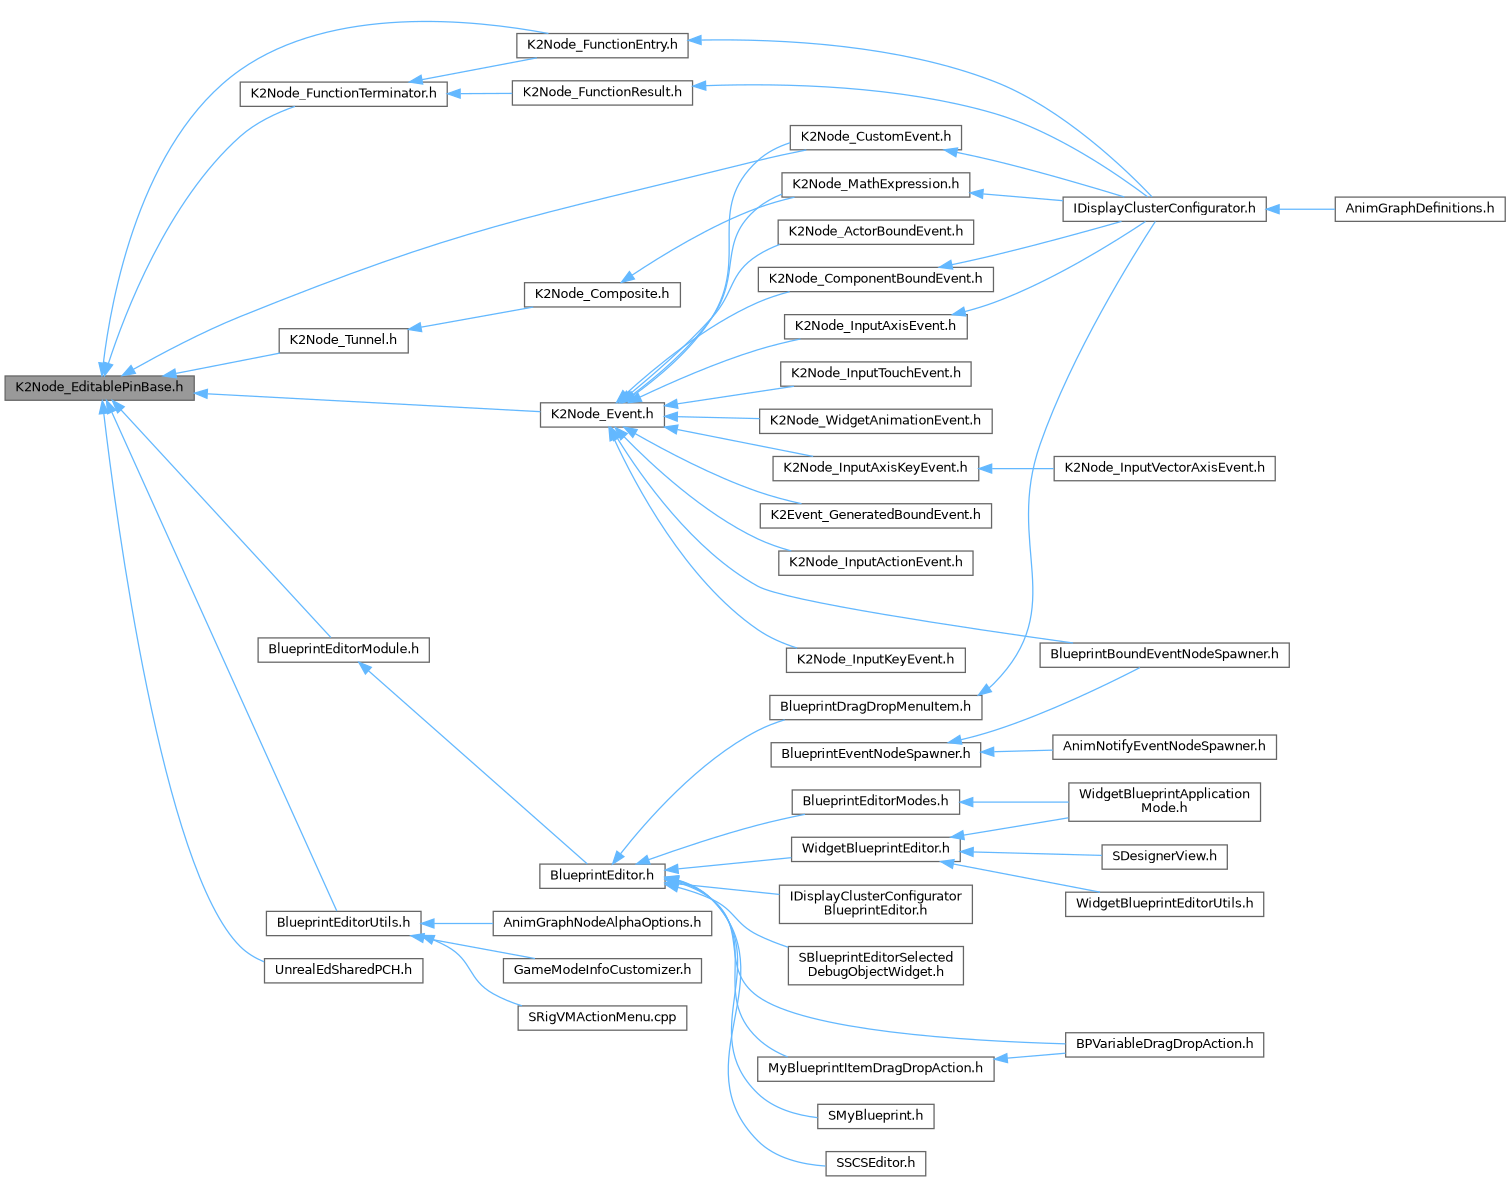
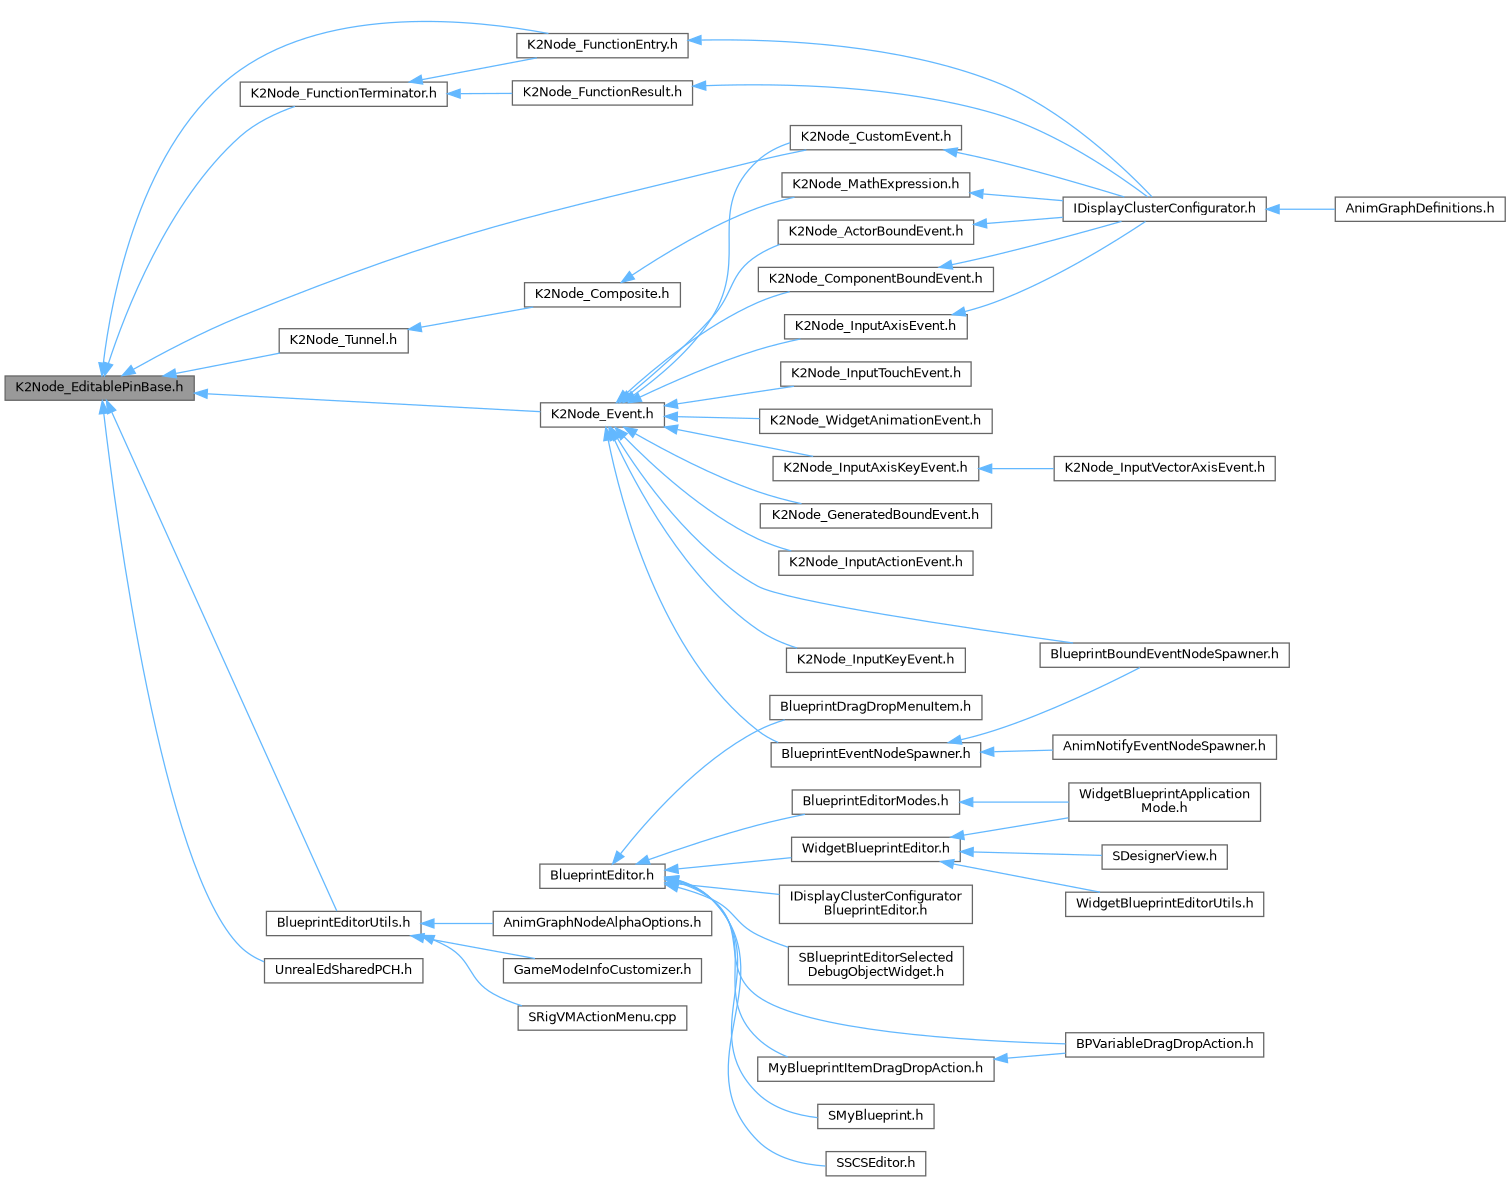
edge "K2Node_MathExpression.h" -> "K2Node_Event.h": now "BlueprintEventNodeSpawner.h" -> "K2Node_Event.h"
edge "IDisplayClusterConfigurator.h" -> "BlueprintDragDropMenuItem.h": now "IDisplayClusterConfigurator.h" -> "K2Node_ActorBoundEvent.h"
node "K2Event_GeneratedBoundEvent.h": label "K2Event_GeneratedBoundEvent.h" -> "K2Node_GeneratedBoundEvent.h"
node "BlueprintEditorModule.h": removed
